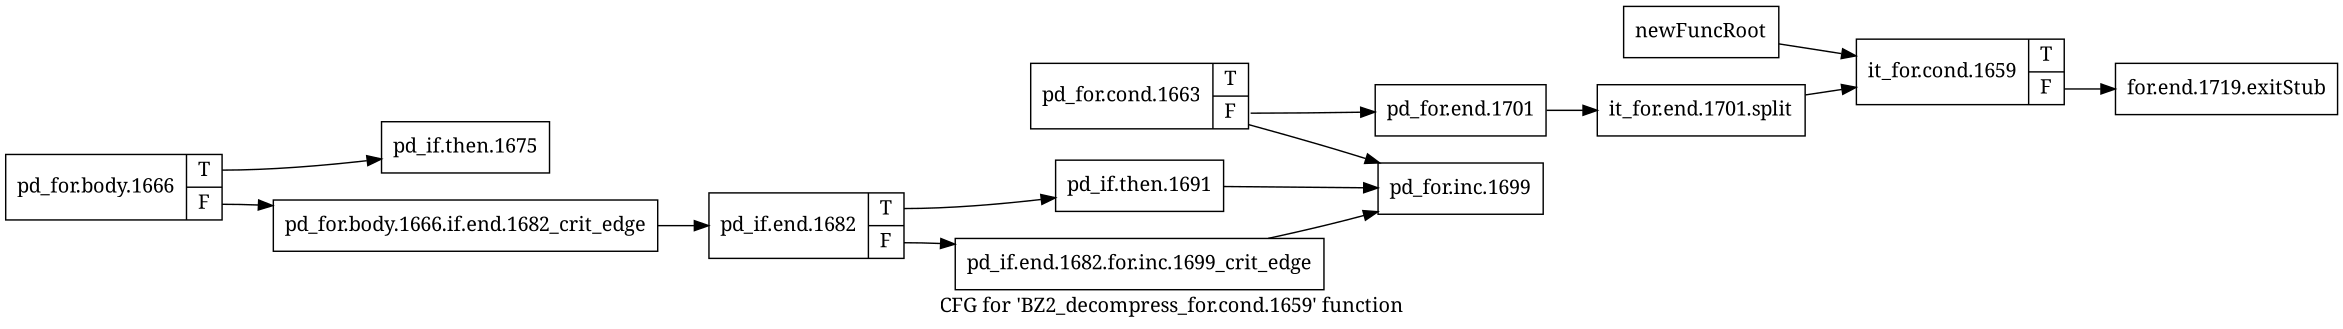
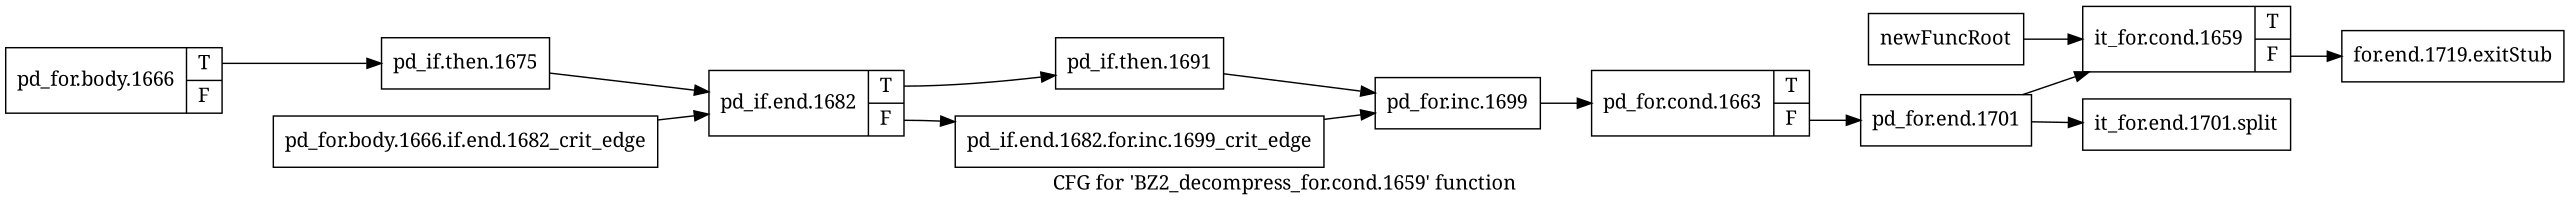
edge "pd_if.then.1675" -> "pd_if.end.1682": added
edge "it_for.end.1701.split" -> "it_for.cond.1659": now "pd_for.end.1701" -> "it_for.cond.1659"
edge "pd_for.cond.1663" -> "pd_for.inc.1699": reversed
edge "pd_for.body.1666" -> "pd_for.body.1666.if.end.1682_crit_edge": removed
